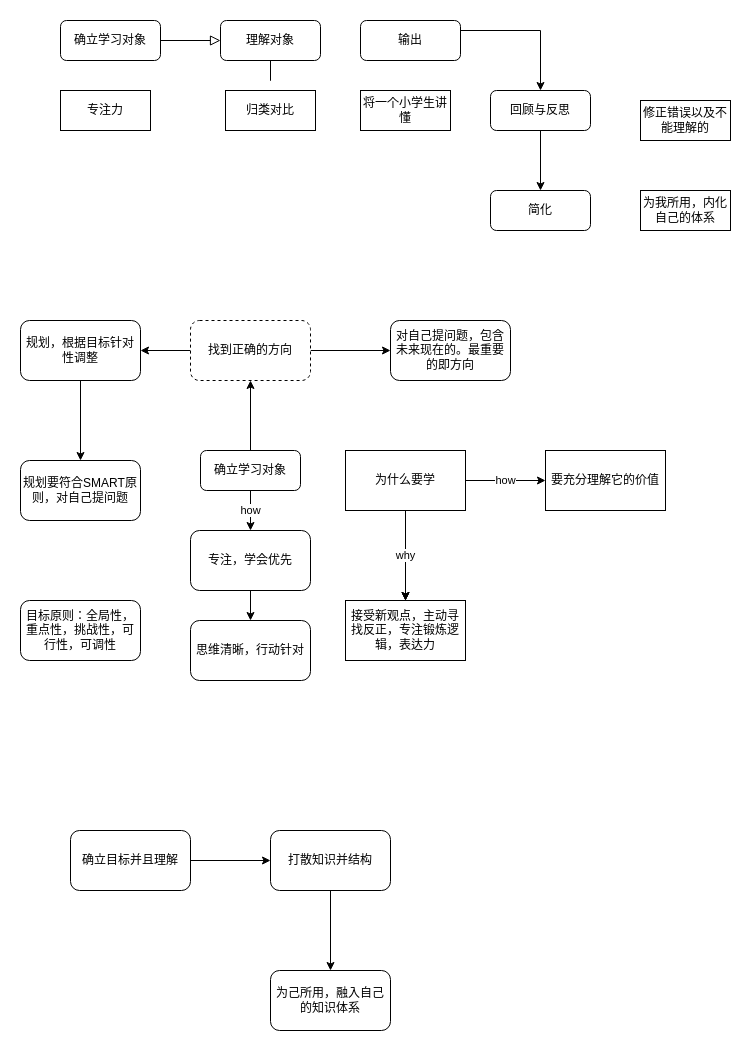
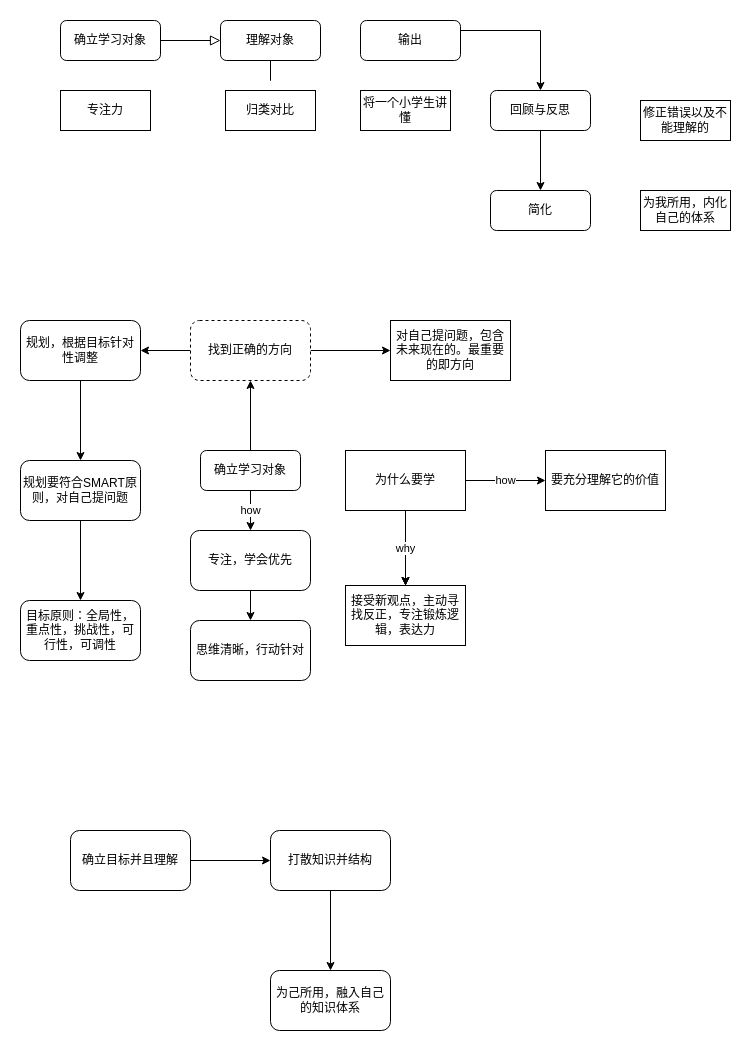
node "对自己提问题，包含未来现在的。最重要的即方向": shape rounded rectangle -> rectangle
edge "规划要符合SMART原则，对自己提问题" -> "目标原则：全局性，重点性，挑战性，可行性，可调性": added
node "接受新观点，主动寻找反正，专注锻炼逻辑，表达力": moved (406, 631) -> (406, 616)
